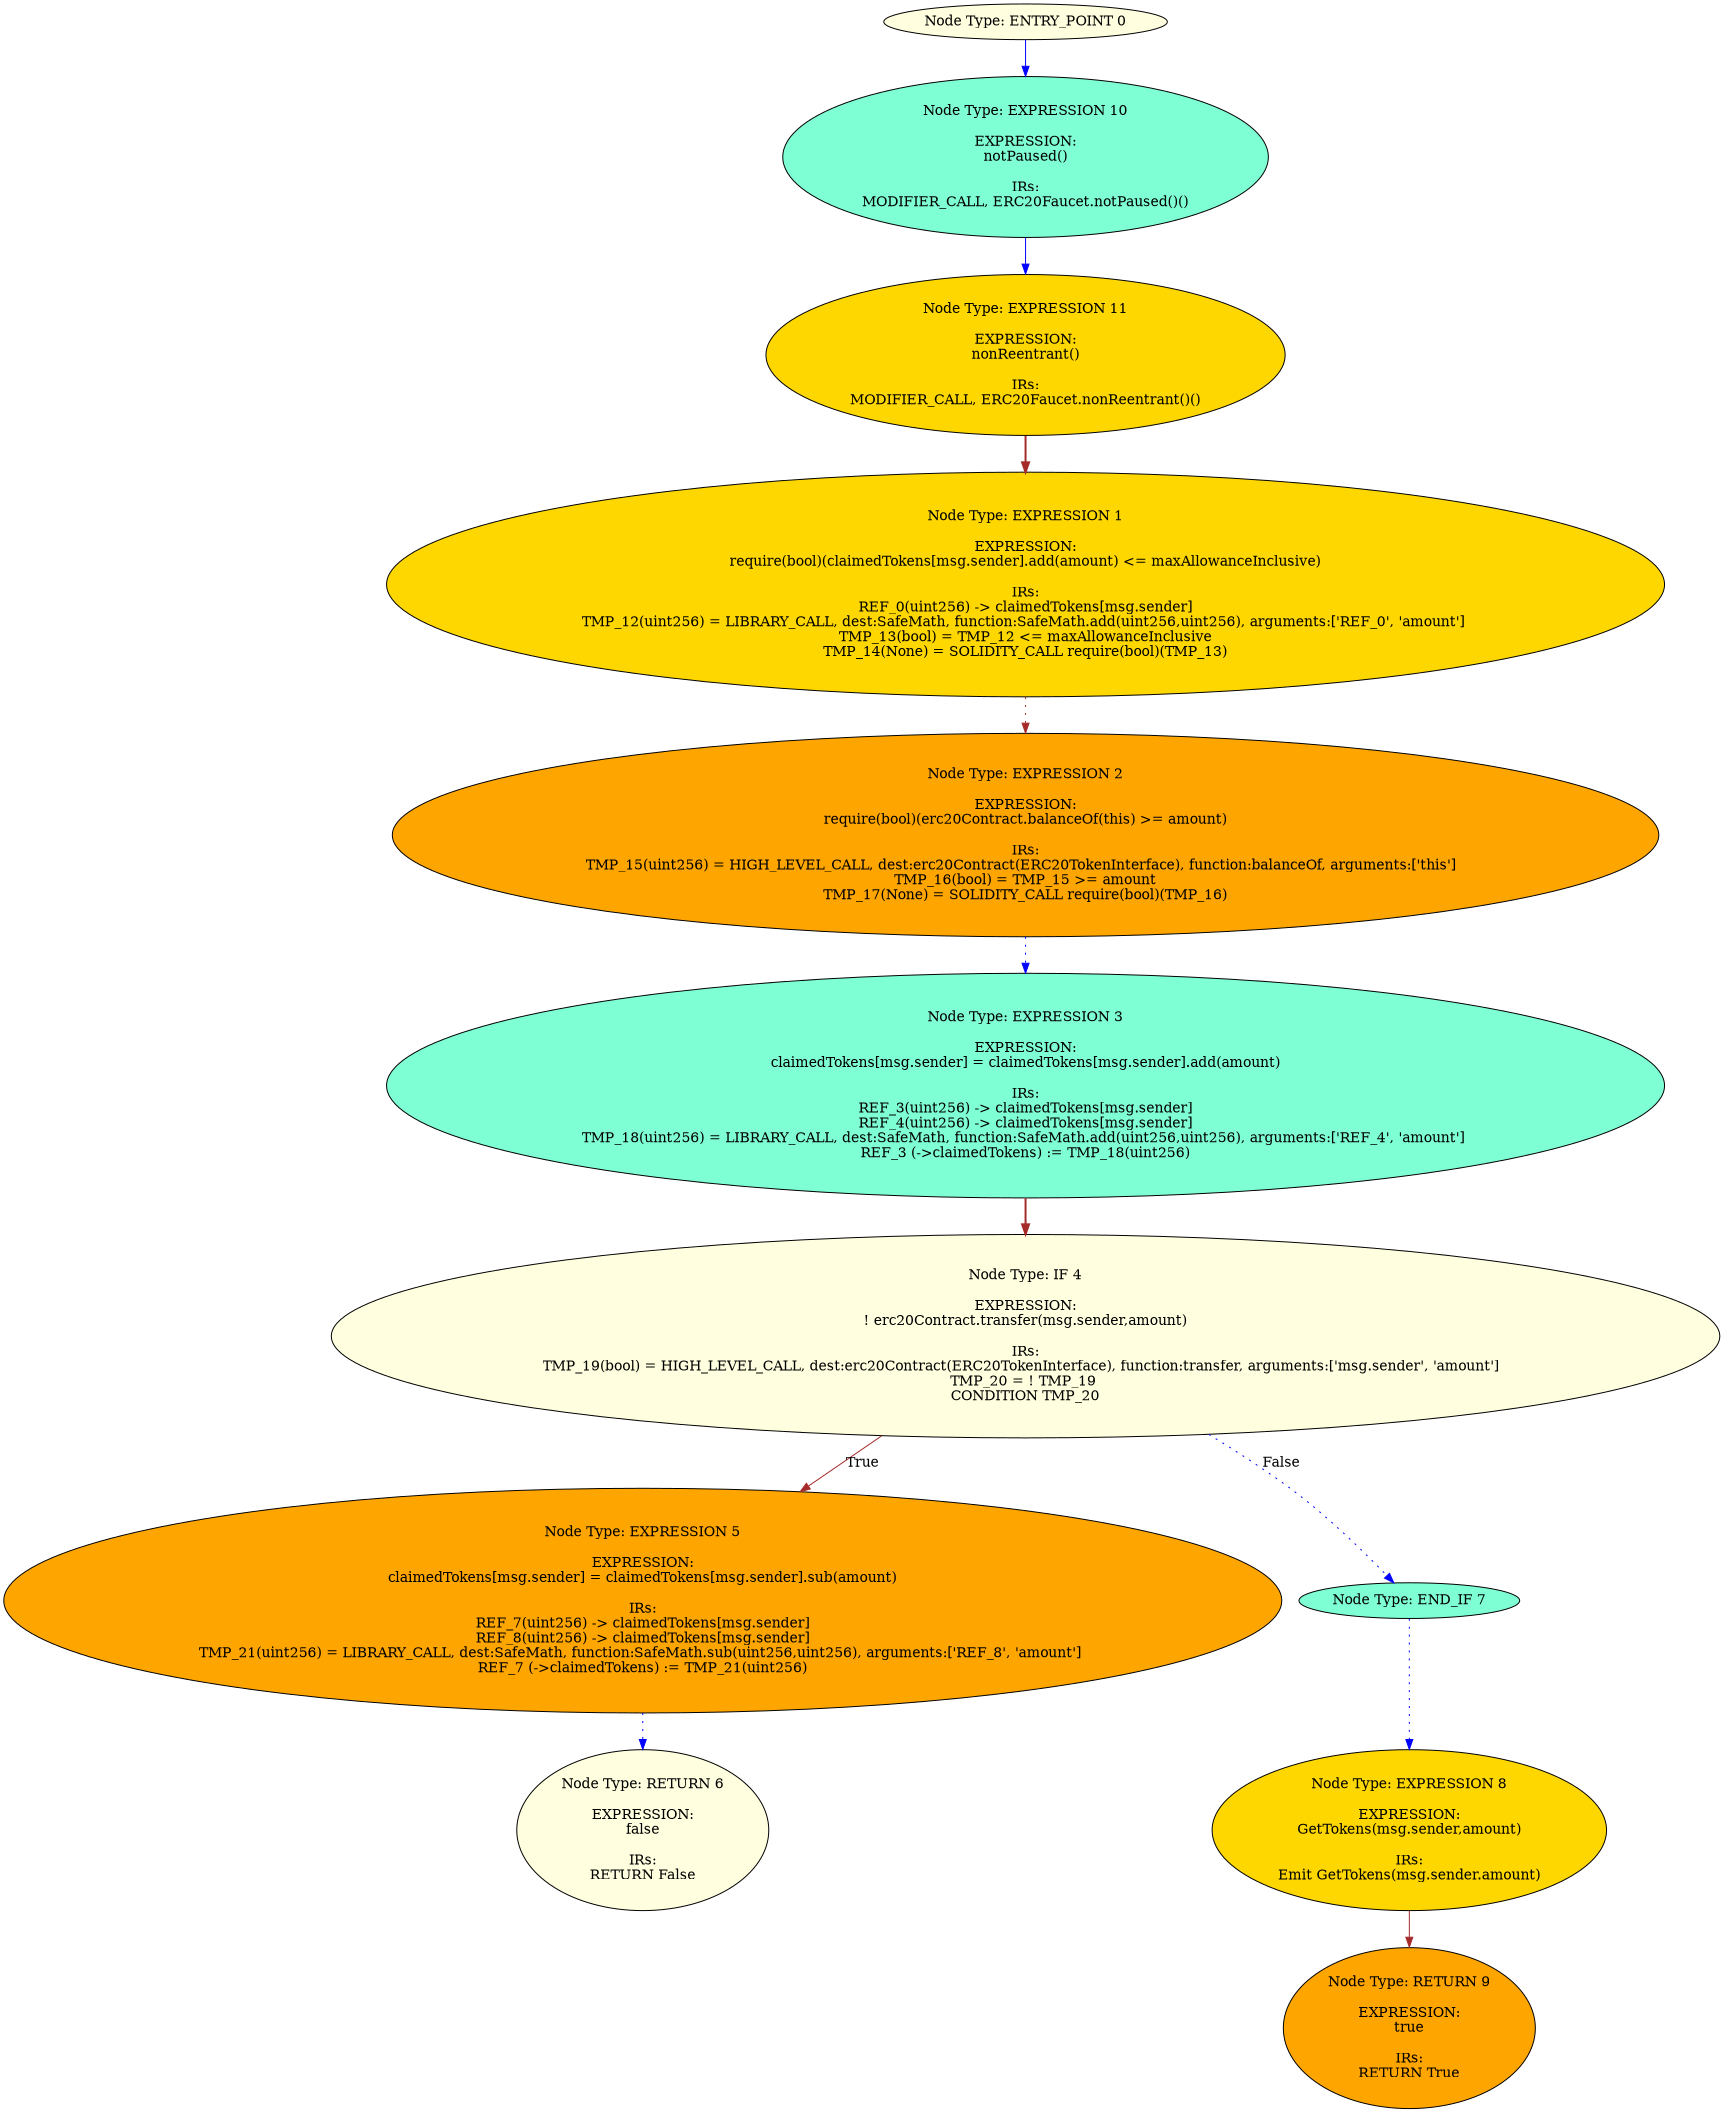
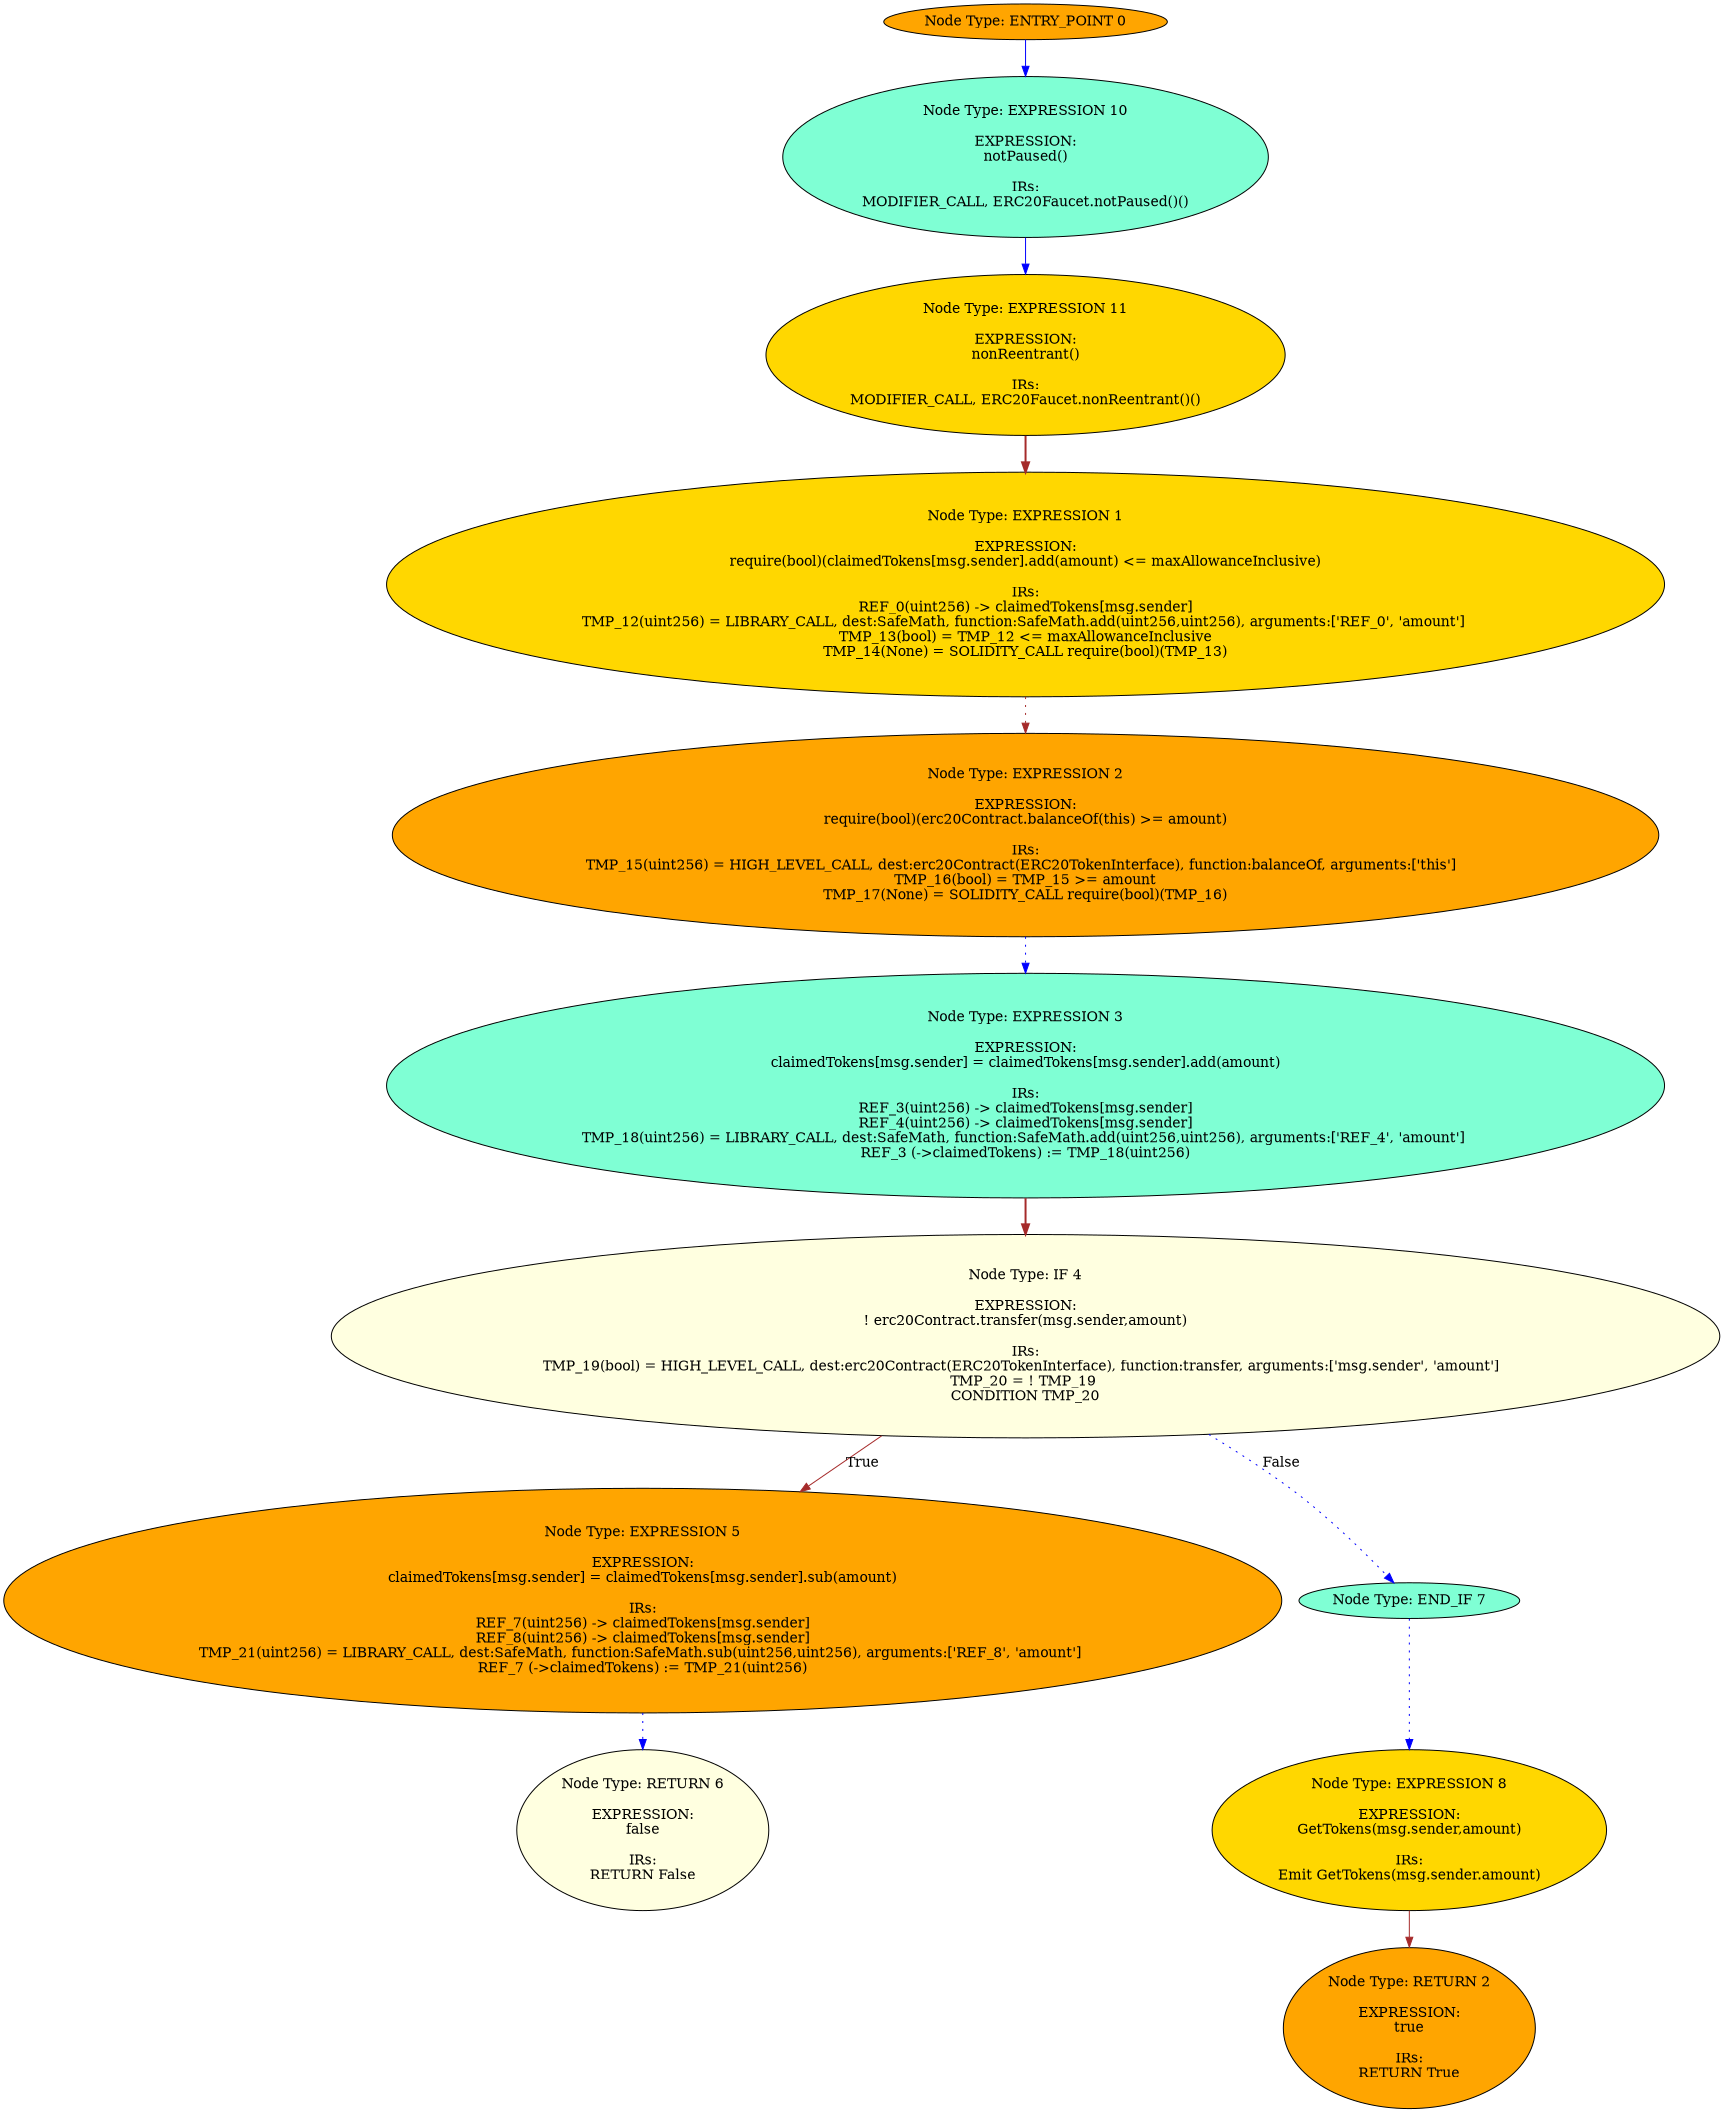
node "Node Type: ENTRY_POINT 0": fillcolor lightyellow -> orange
node "Node Type: RETURN 9 EXPRESSION: true IRs: RETURN True": label "Node Type: RETURN 9 EXPRESSION: true IRs: RETURN True" -> "Node Type: RETURN 2 EXPRESSION: true IRs: RETURN True"
